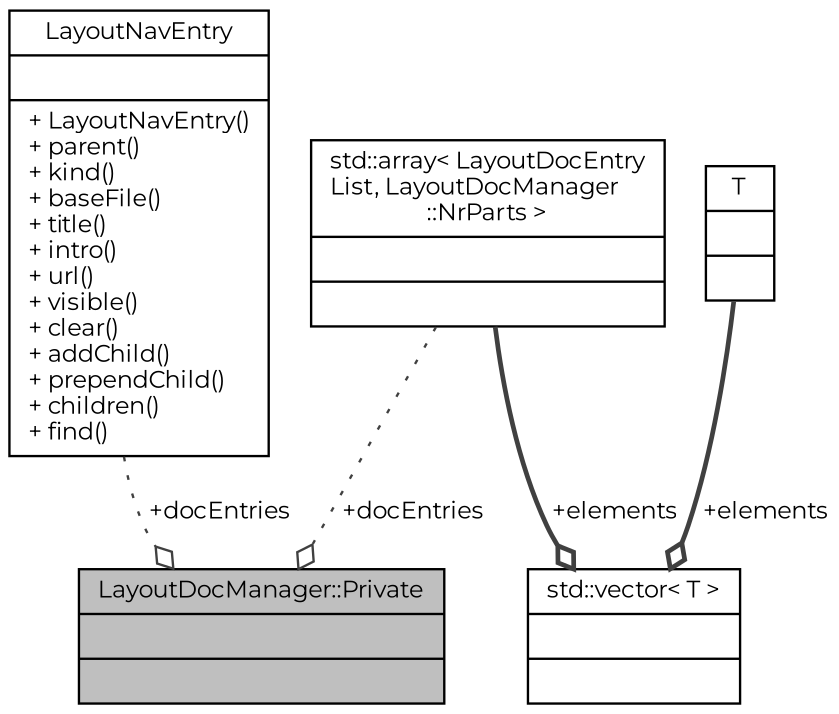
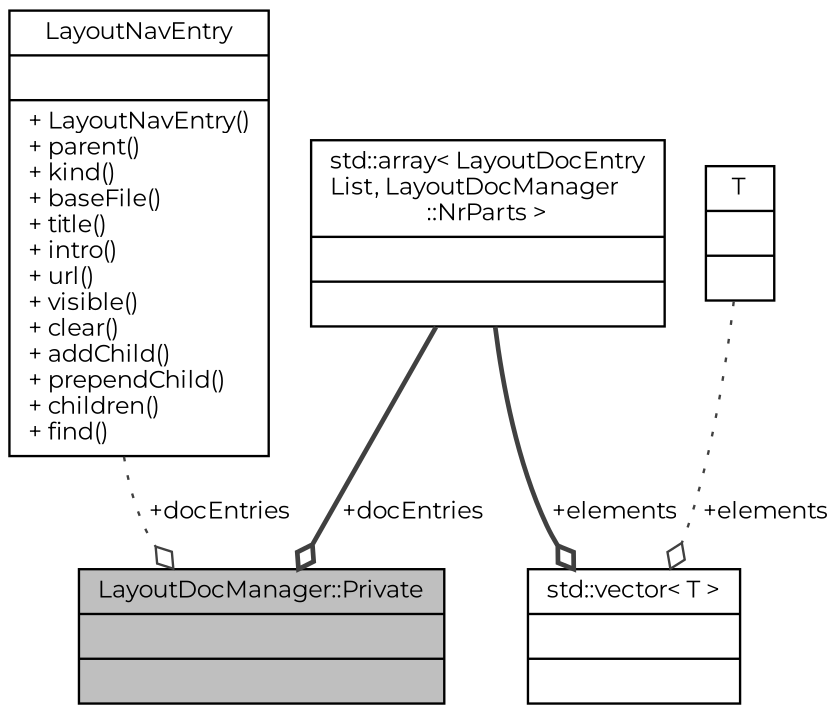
edge "T" -> "std::vector< T >": style bold -> dotted
edge "std::array< LayoutDocEntry" -> "LayoutDocManager::Private": style dotted -> bold
